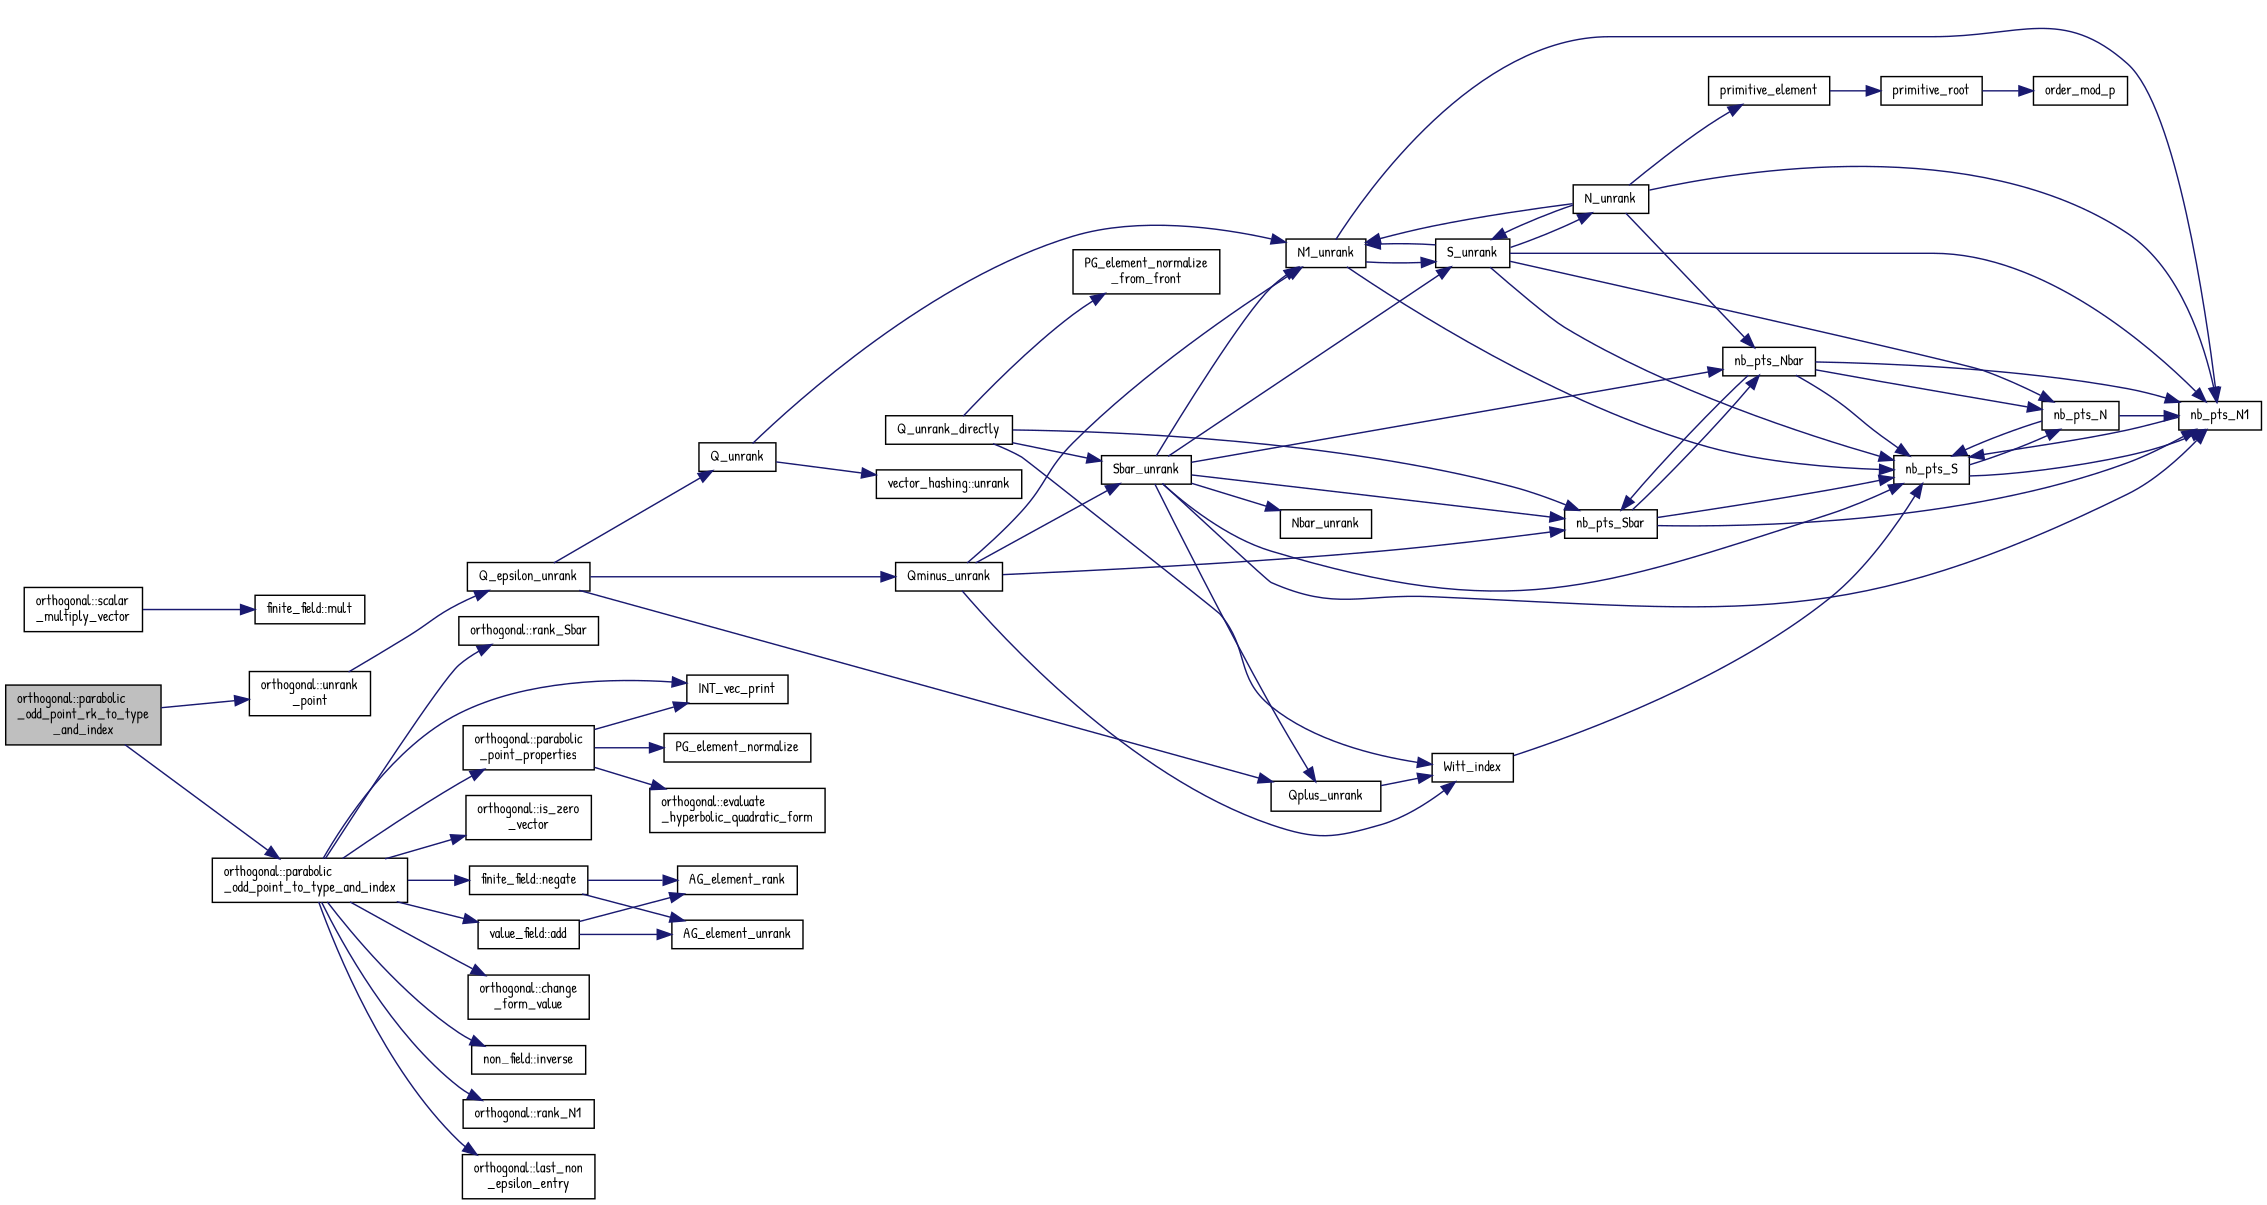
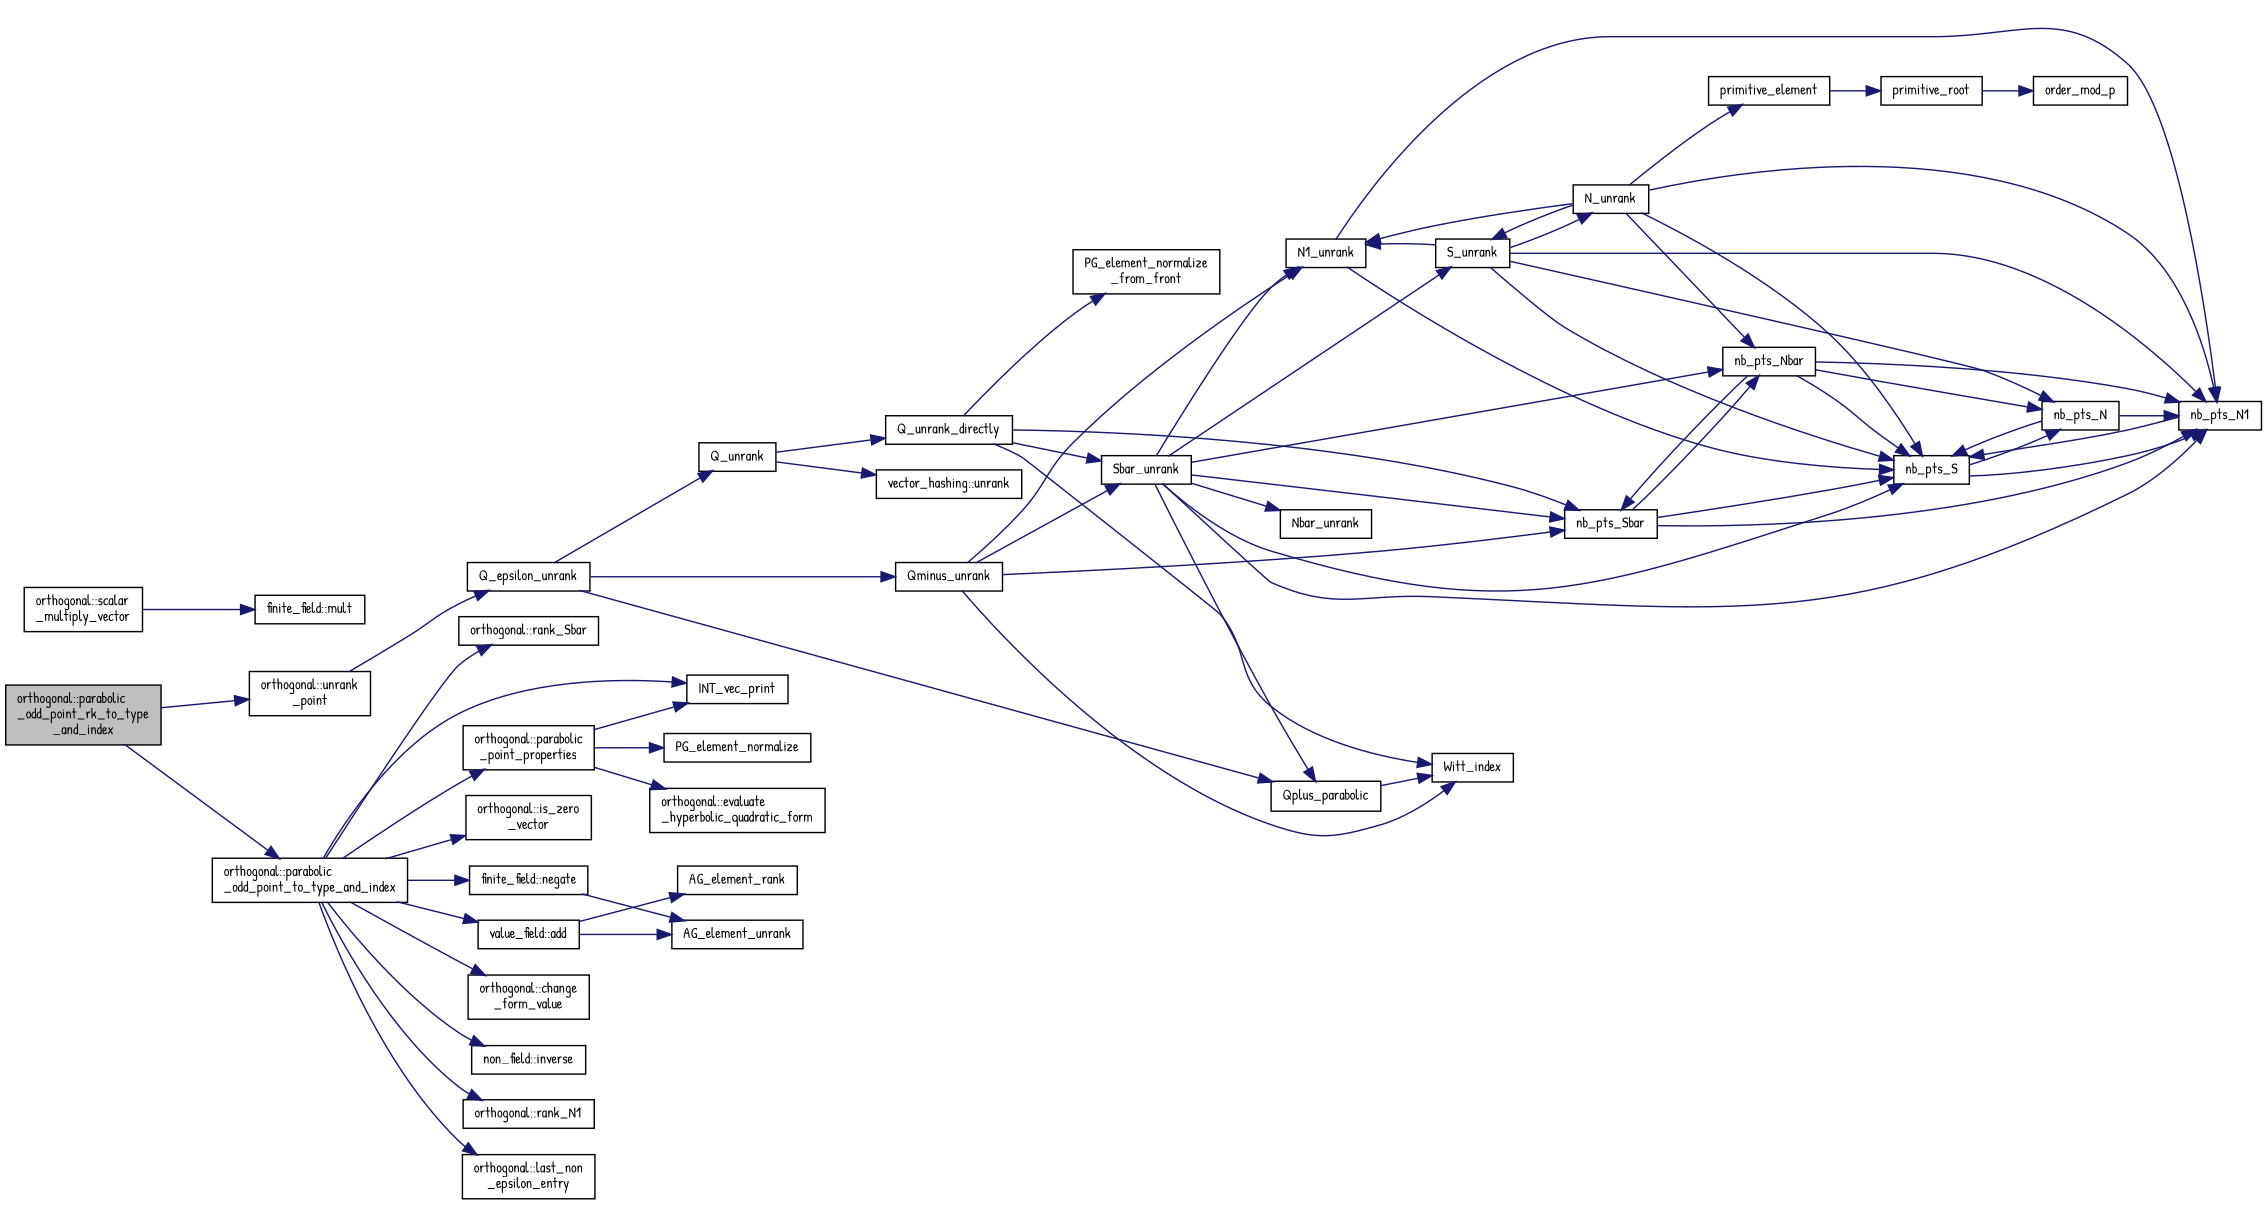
edge "N1_unrank" -> "S_unrank": removed
edge "Q_unrank" -> "N1_unrank": now "Q_unrank" -> "Q_unrank_directly"
edge "Witt_index" -> "nb_pts_S": now "N_unrank" -> "nb_pts_S"
node "Qplus_unrank": label "Qplus_unrank" -> "Qplus_parabolic"
edge "finite_field::negate" -> "AG_element_rank": removed
